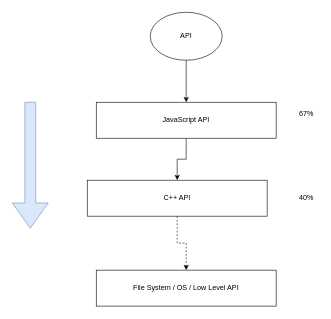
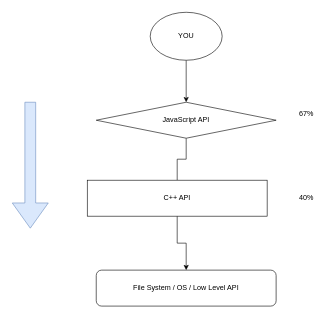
node "API": label "API" -> "YOU"
node "JavaScript API": shape rectangle -> diamond
edge "JavaScript API" -> "C++ API": arrowhead classic -> none
edge "C++ API" -> "File System / OS / Low Level API": style dashed -> solid
node "File System / OS / Low Level API": shape rectangle -> rounded rectangle
